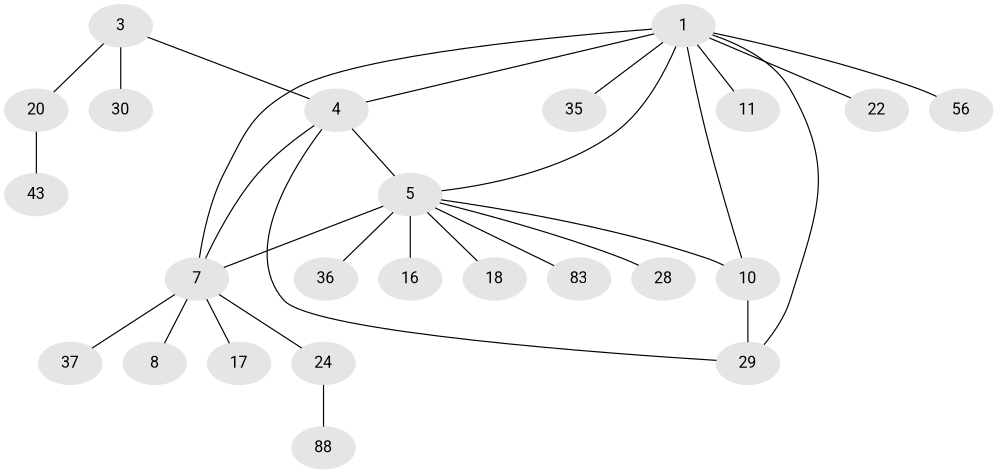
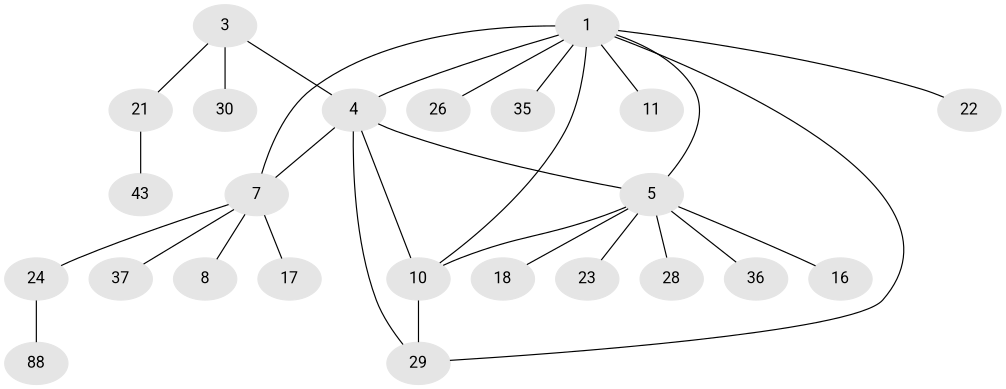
node "20": label "20" -> "21"
node "56": label "56" -> "26"
edge "4" -- "10": added
edge "5" -- "7": removed
node "83": label "83" -> "23"
